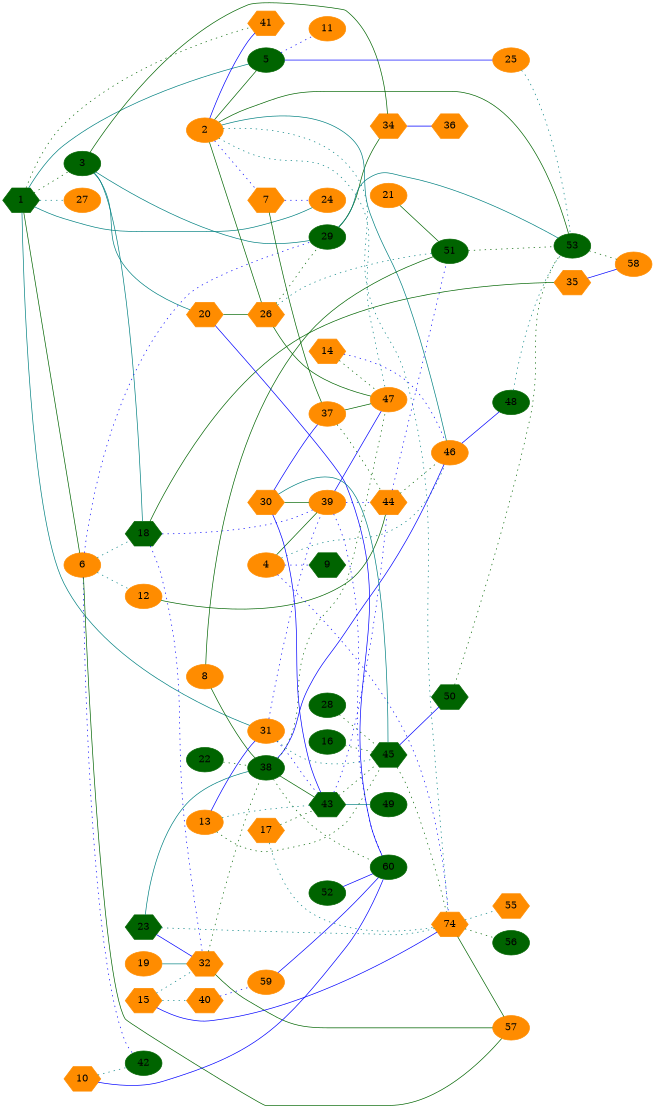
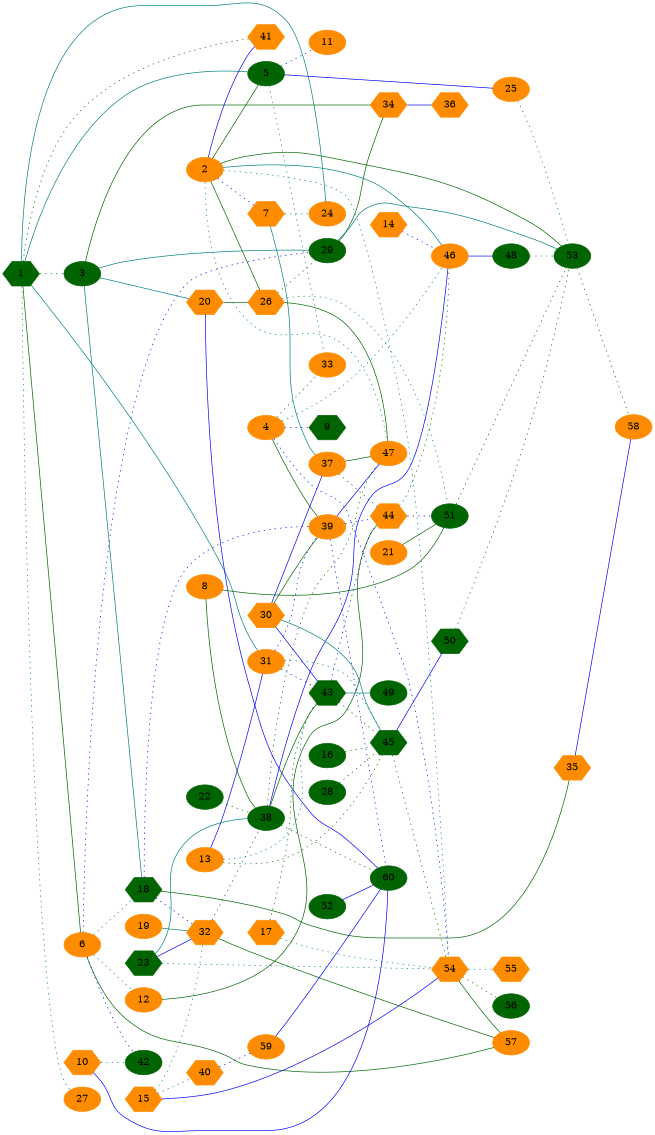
edge "7" -- "24": color blue -> teal
edge "7" -- "37": color darkgreen -> teal
node "33": added
edge "14" -- "47": removed
node "74": label "74" -> "54"
